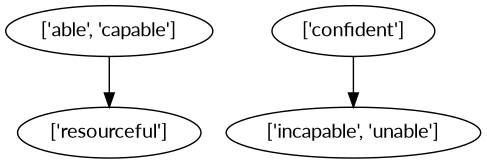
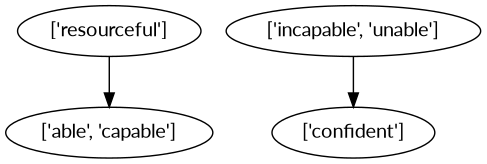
edge "['able', 'capable']" -> "['resourceful']": reversed
edge "['confident']" -> "['incapable', 'unable']": reversed
